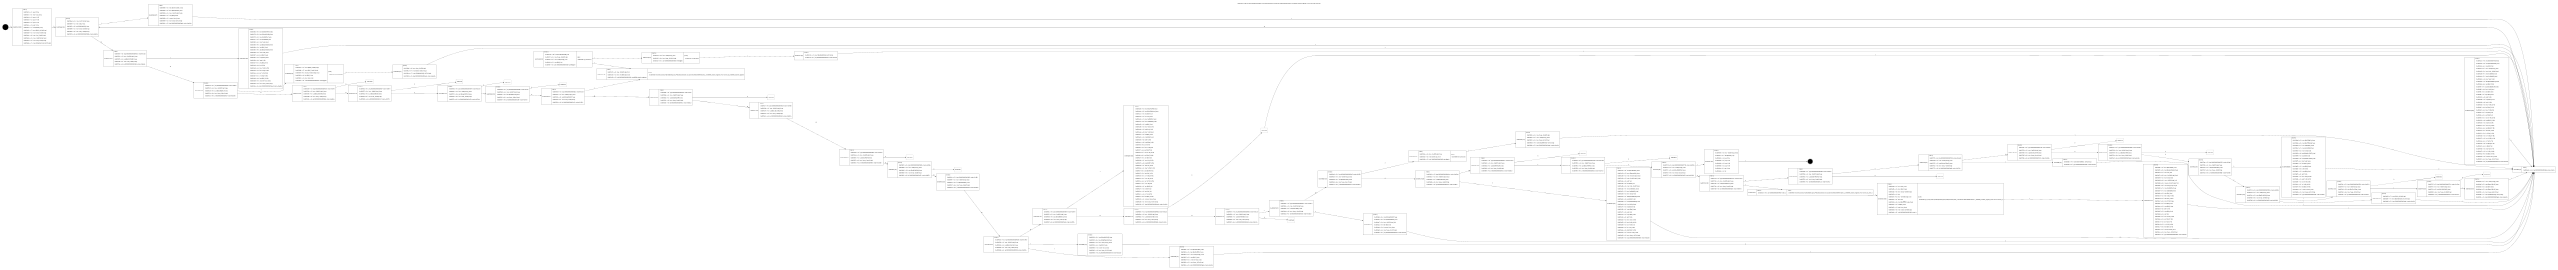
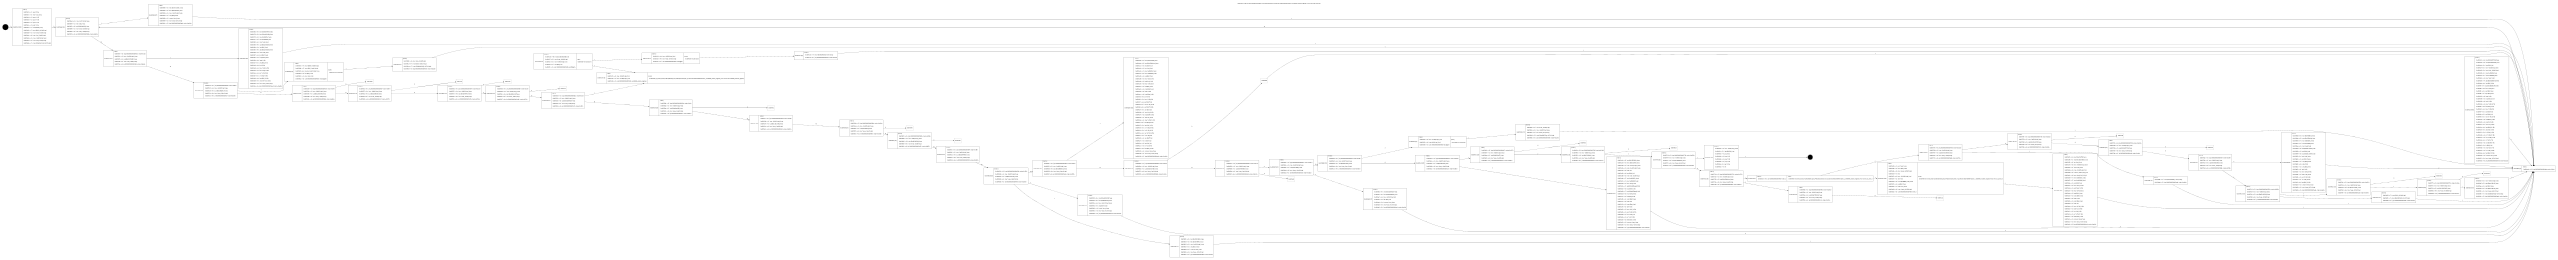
edge "0x401746 [25]" -> "0x40175f [25]": now "0x401b3e [5]" -> "0x40175f [25]"
